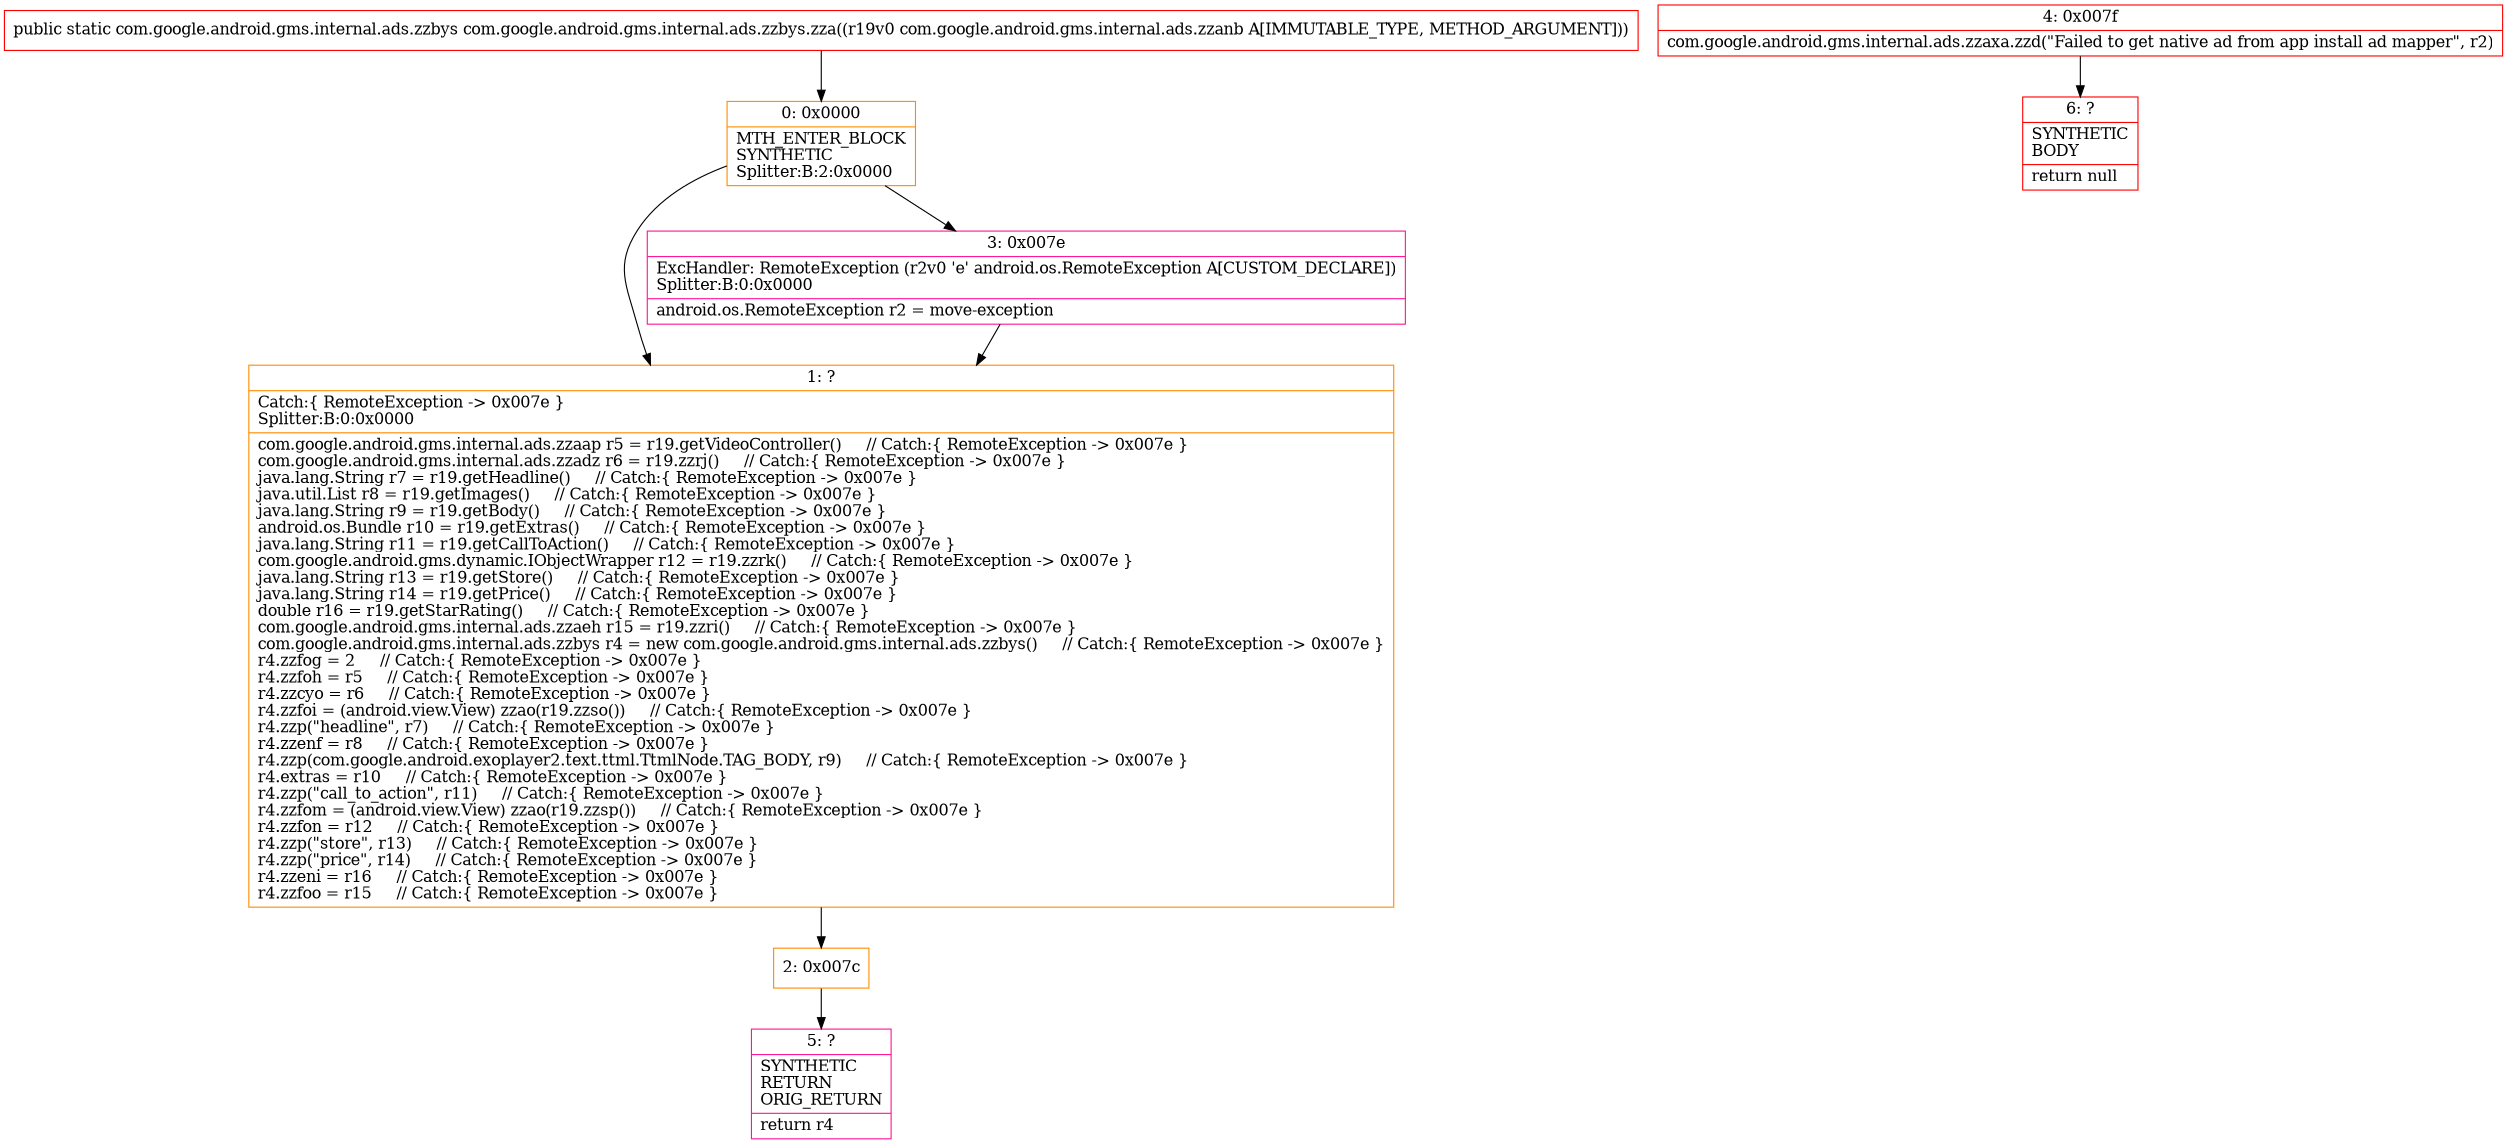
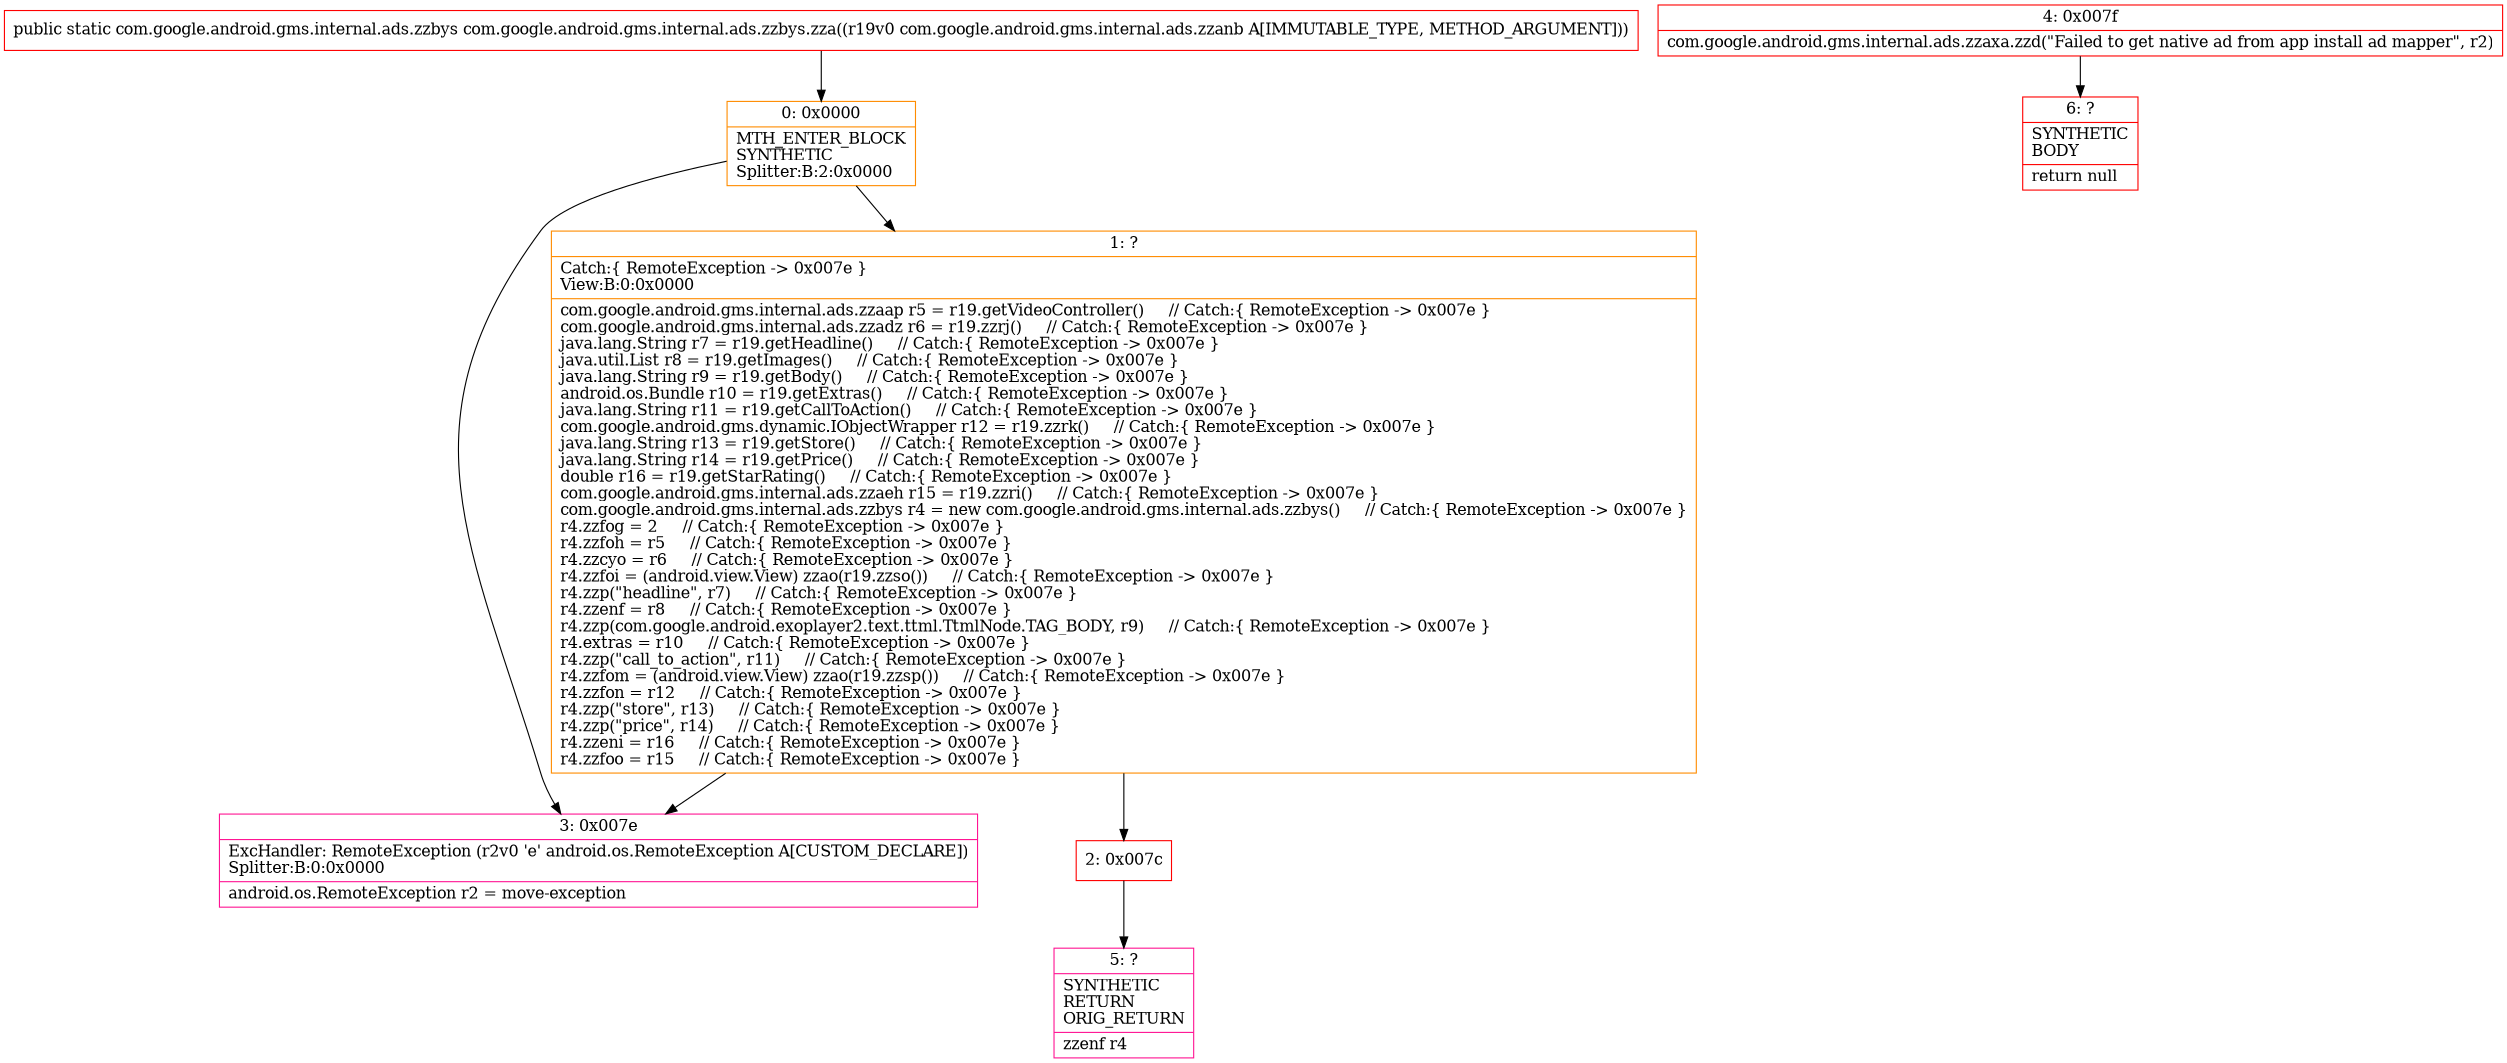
edge "3: 0x007e" -> "1: ?": reversed
node "1: ?": text "Splitter:B:0:0x0000" -> "View:B:0:0x0000"
node "2: 0x007c": color darkorange -> red
node "5: ?": text "return r4" -> "zzenf r4"
